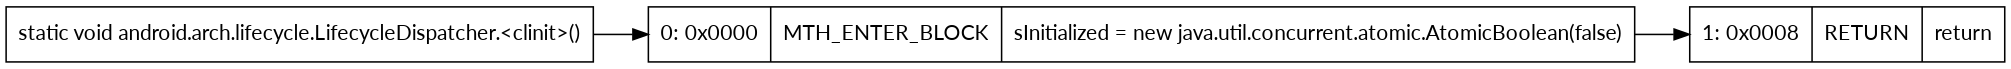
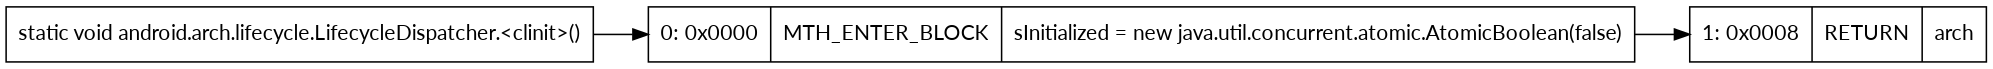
node "1: 0x0008": text "return" -> "arch"
